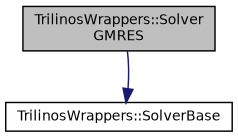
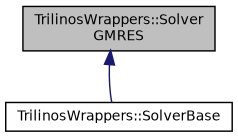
edge "TrilinosWrappers::Solver GMRES" -> "TrilinosWrappers::SolverBase": reversed
